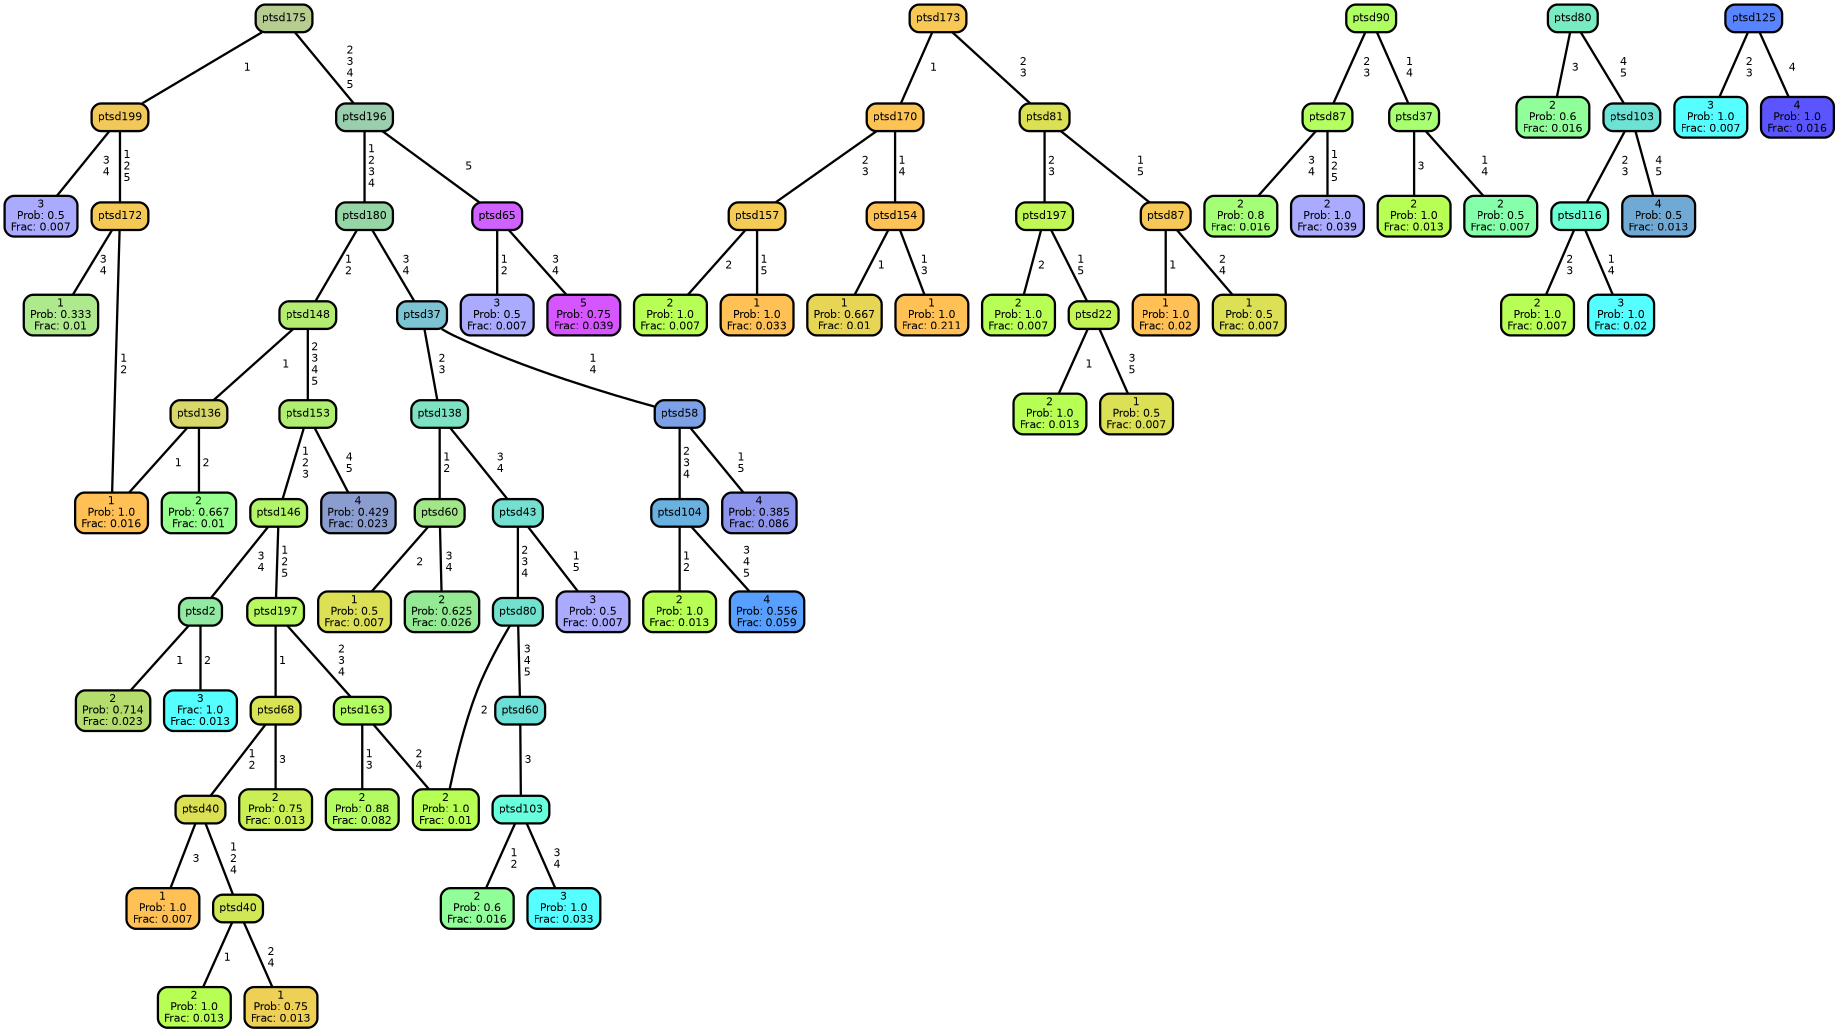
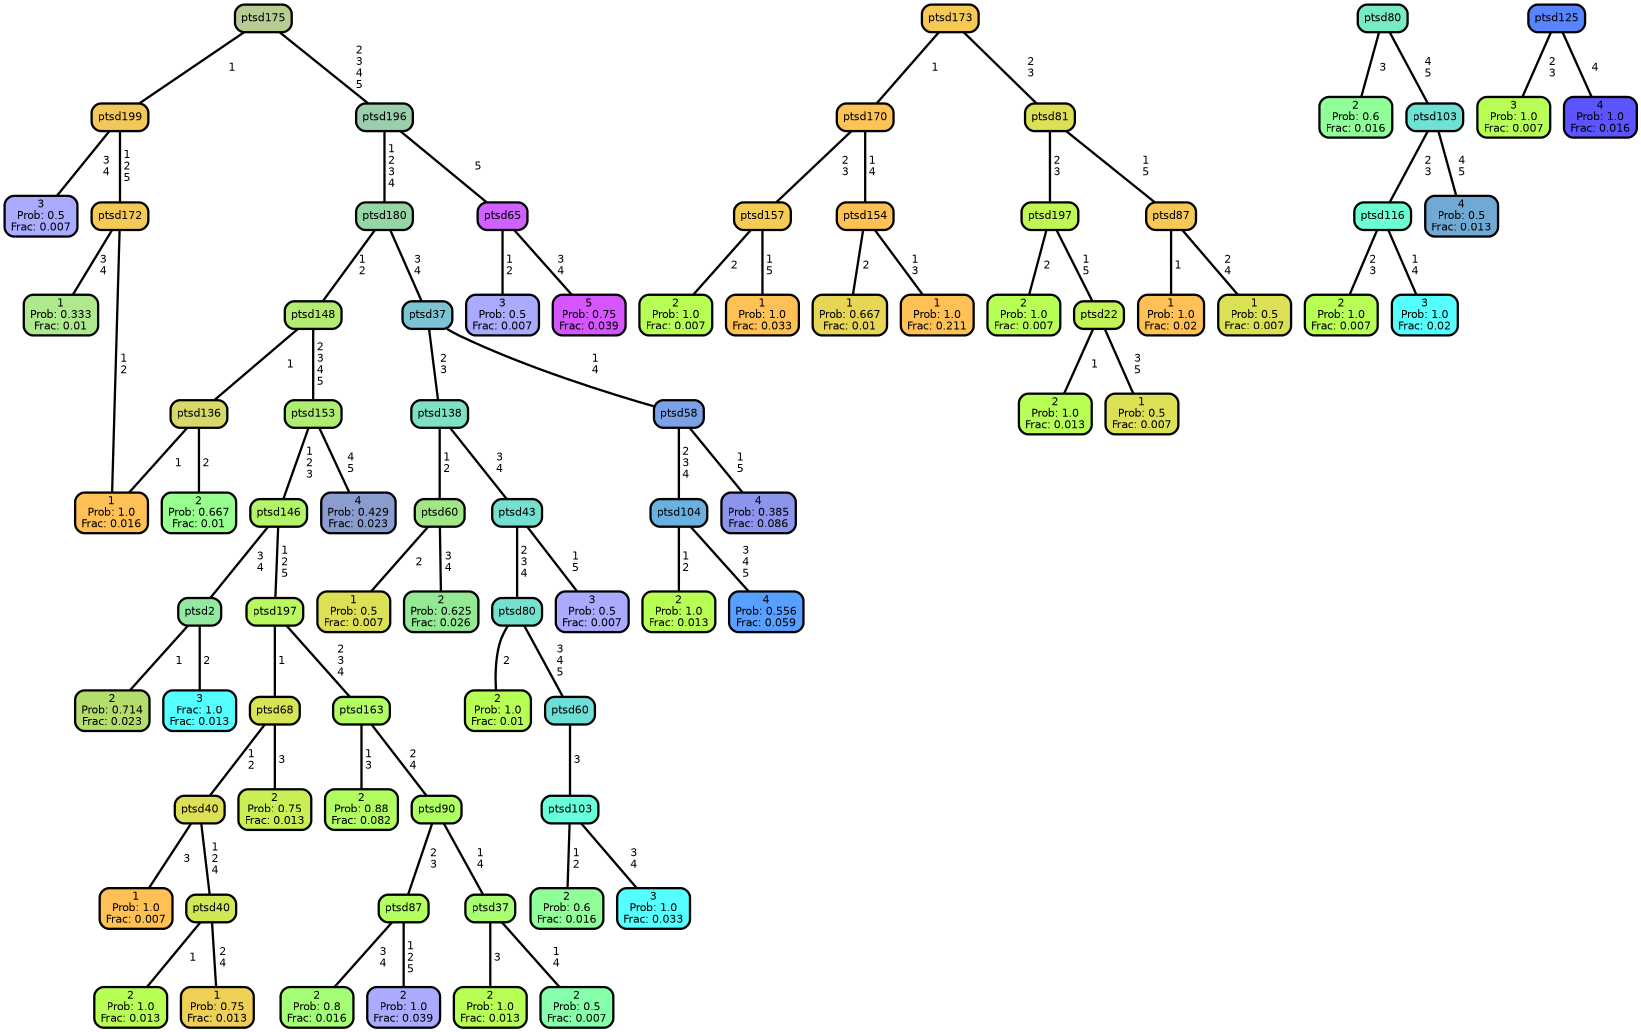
node "3 Prob: 1.0 Frac: 0.007": fillcolor #55ffff -> #b8ff55
edge "ptsd154" -- "1 Prob: 0.667 Frac: 0.01": label " 1" -> " 2"
edge "ptsd163" -- "2 Prob: 1.0 Frac: 0.01": now "ptsd163" -- "ptsd90"
